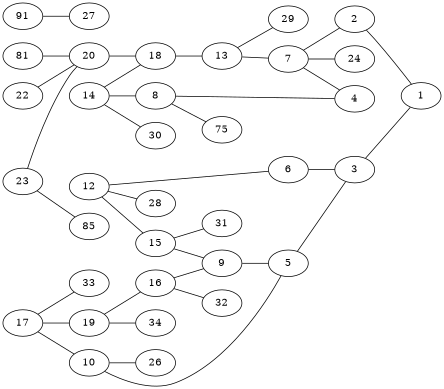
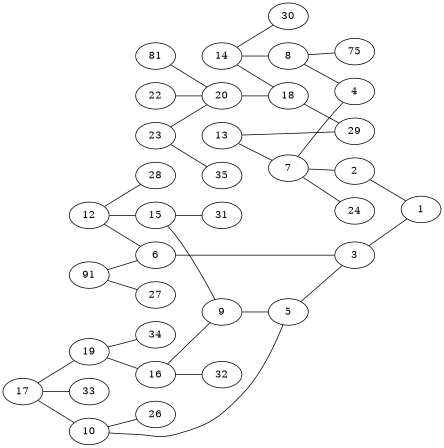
edge "18" -- "13": now "18" -- "29"
node "85": label "85" -> "35"
edge "6" -- "91": added
